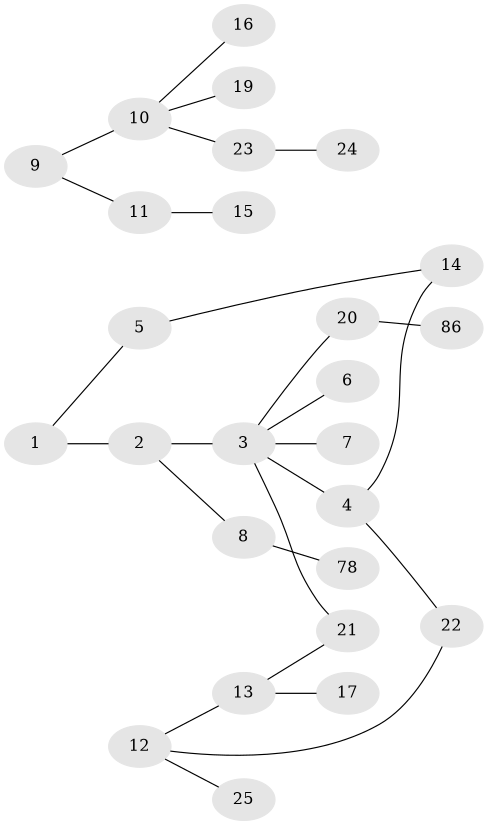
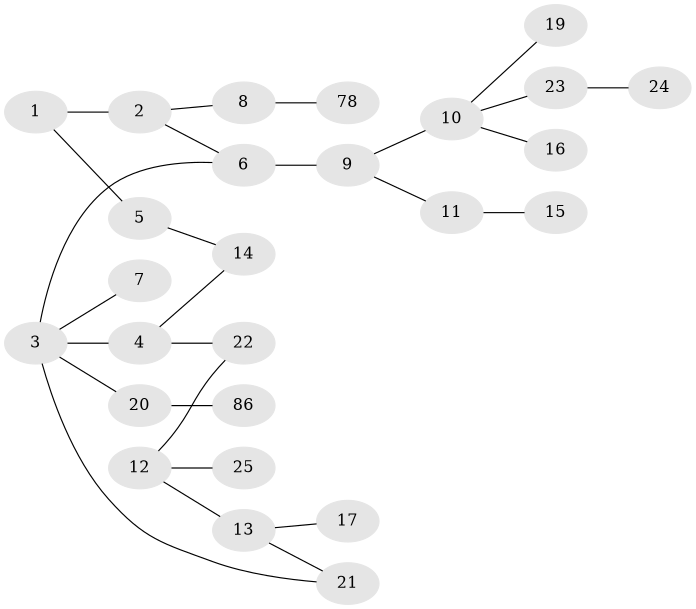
edge "6" -- "9": added
edge "2" -- "3": now "2" -- "6"
